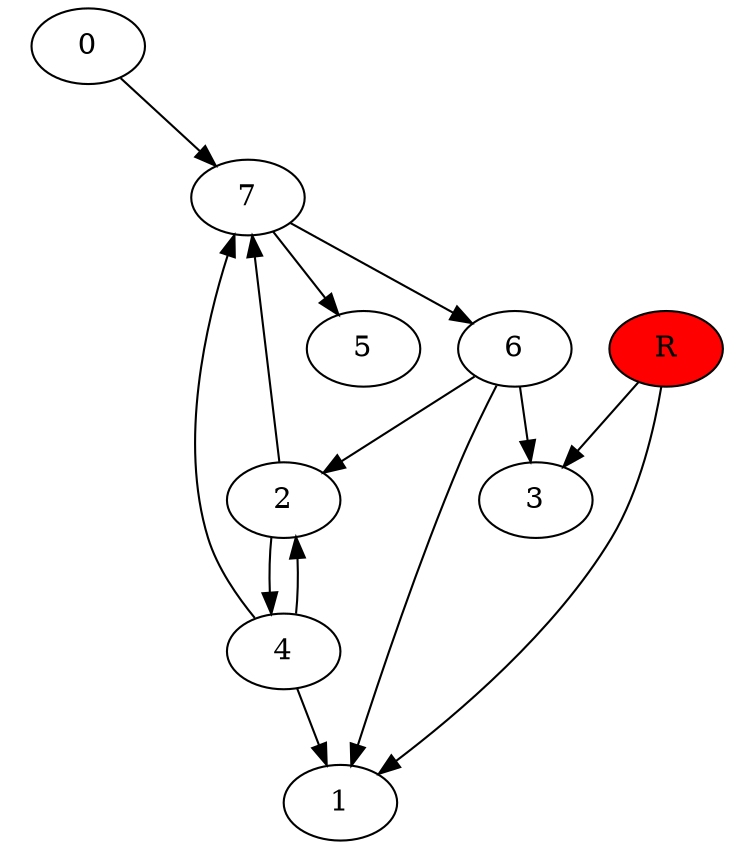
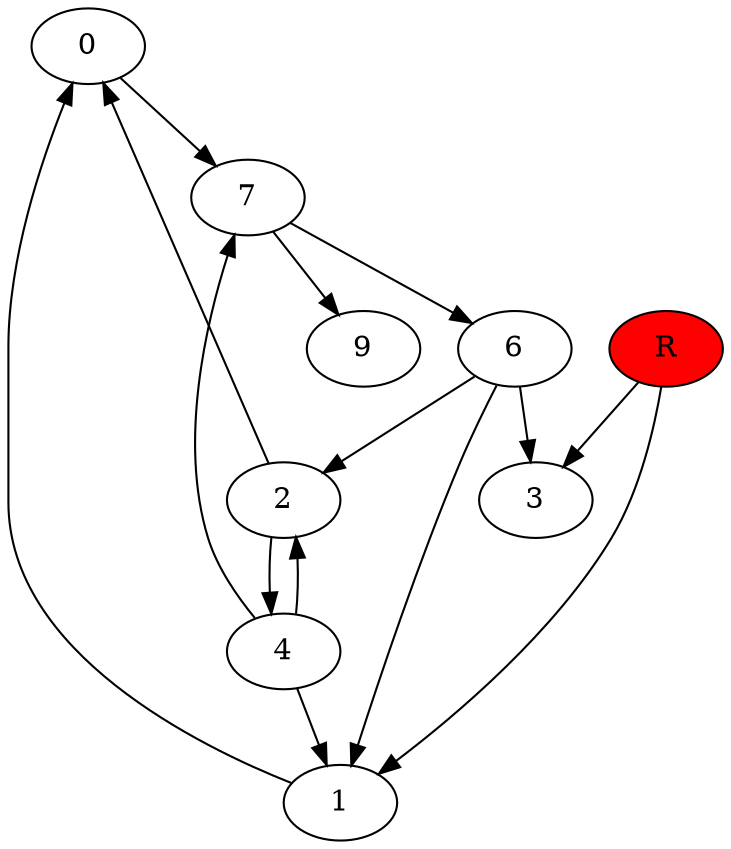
node "5": label "5" -> "9"
edge "2" -> "7": now "2" -> "0"
edge "1" -> "0": added
